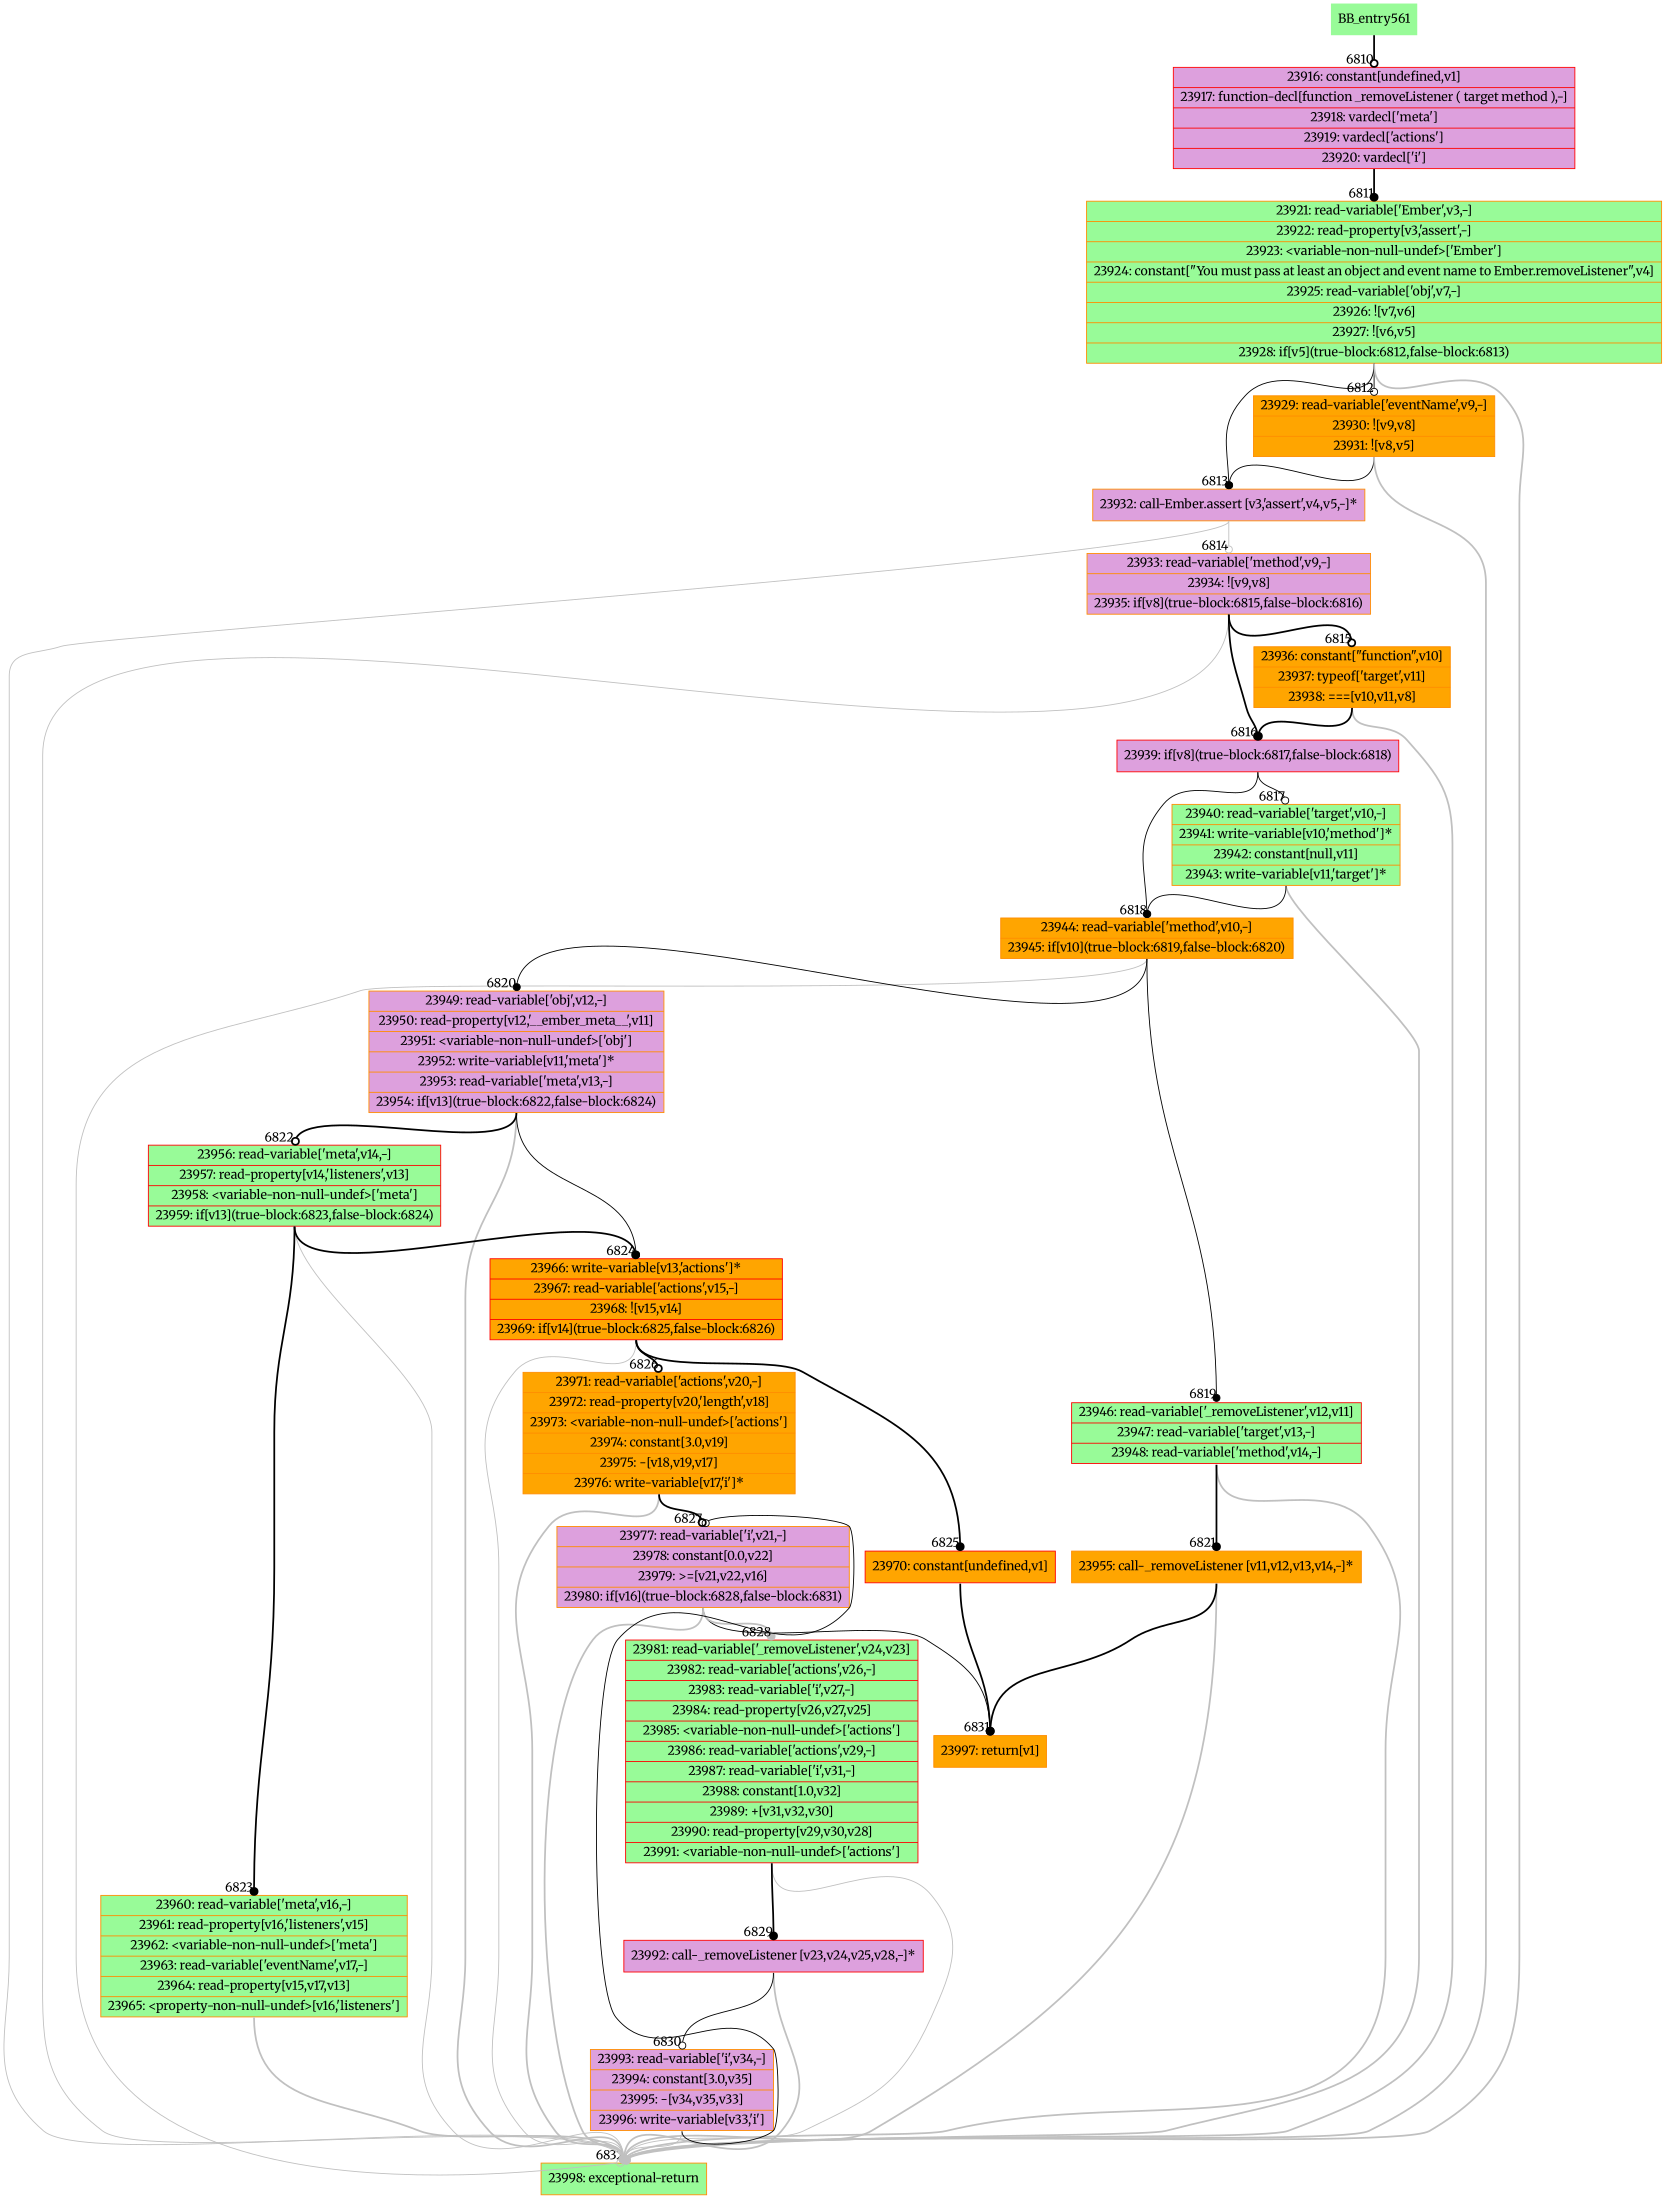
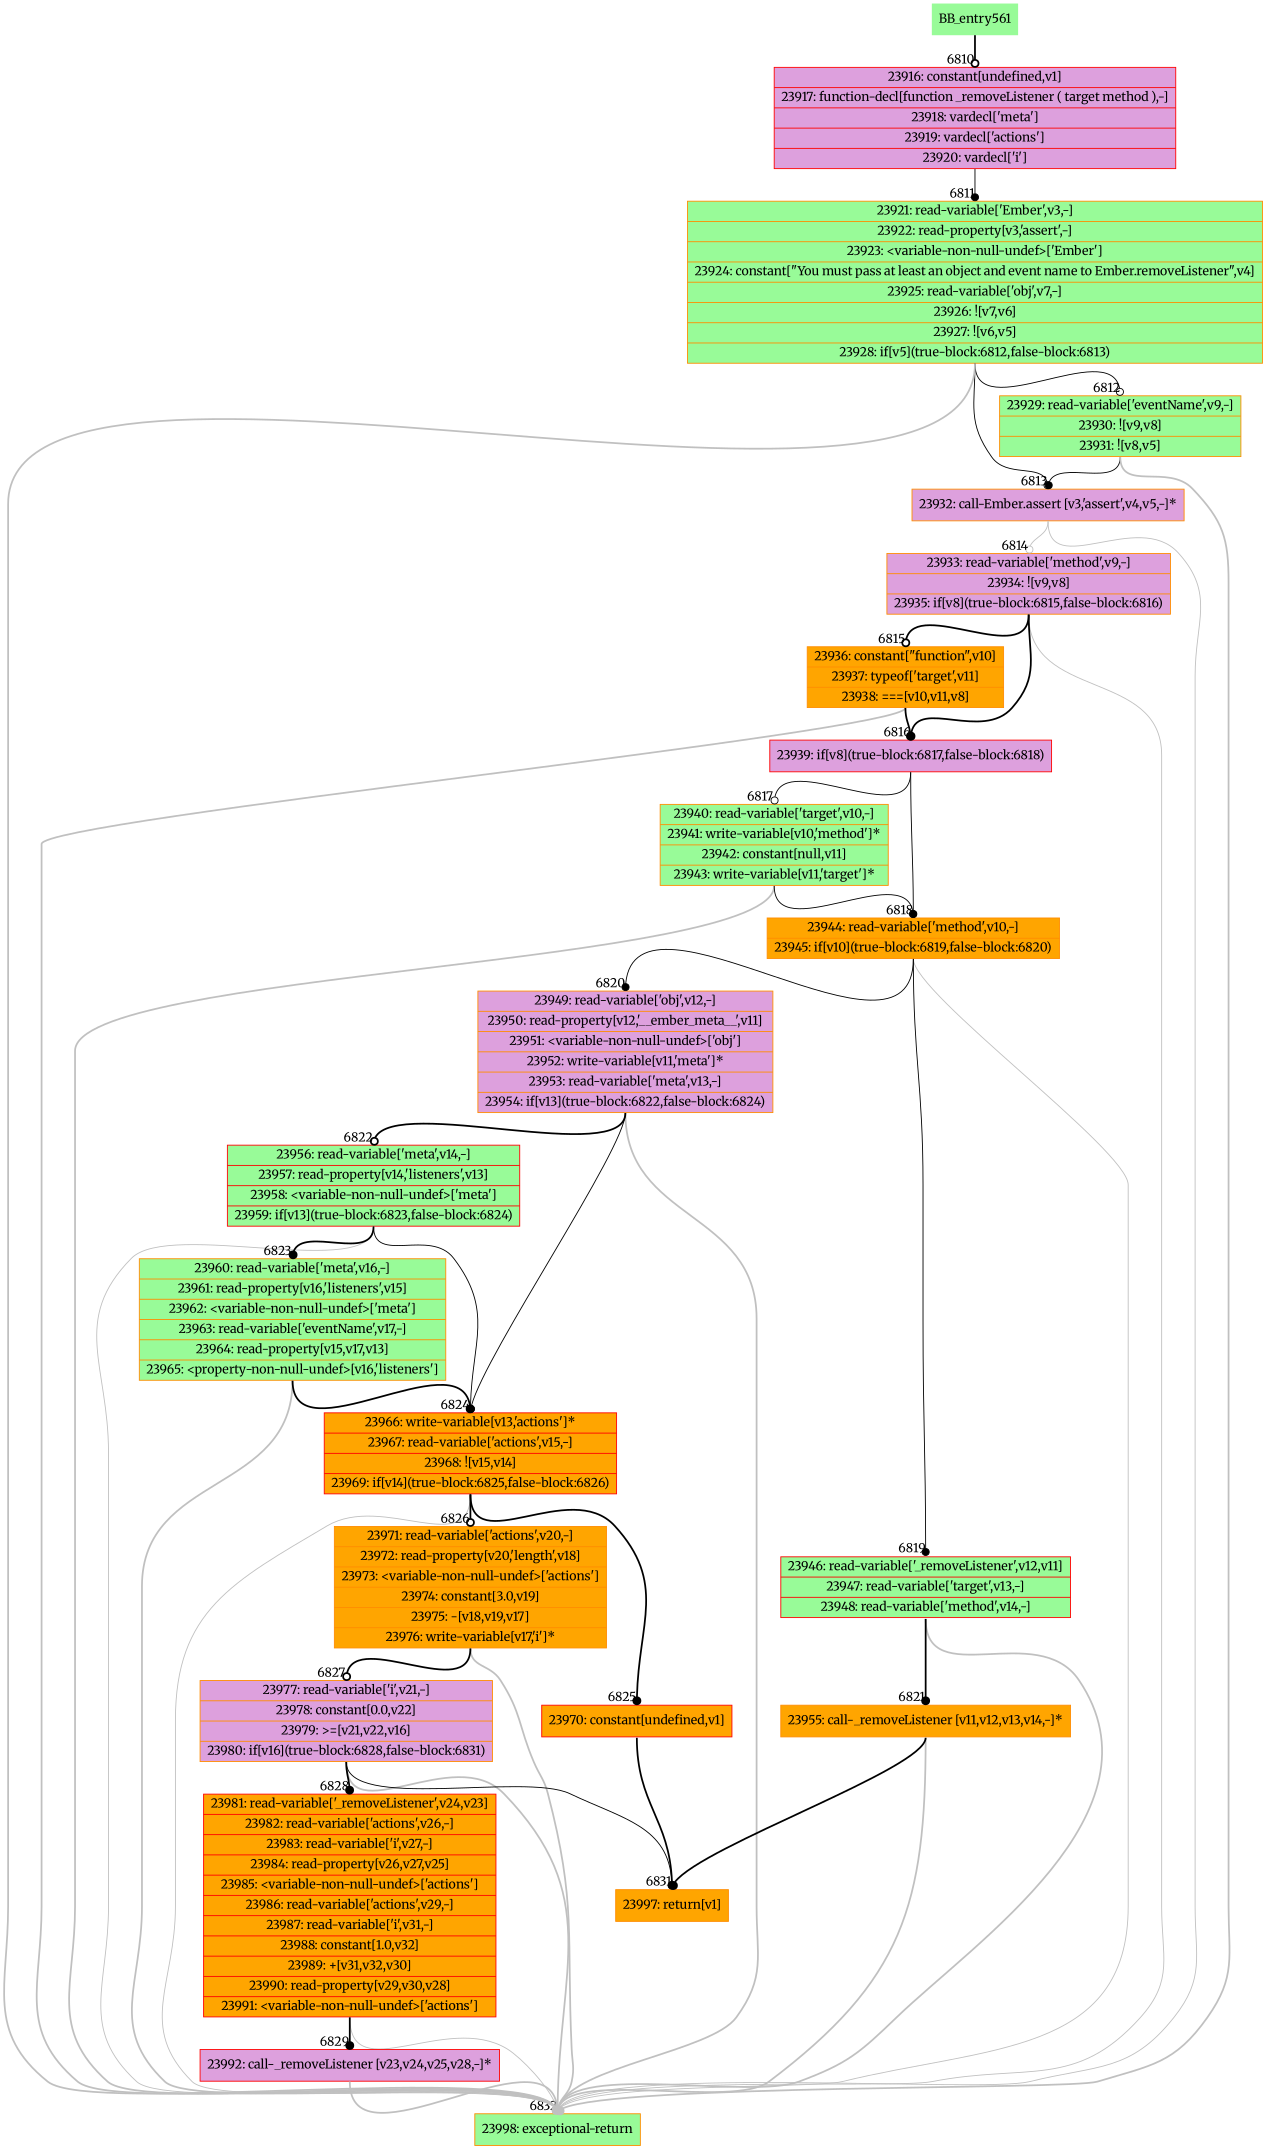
edge "23916: constant[undefined,v1]" -> "23921: read-variable['Ember',v3,-]": style bold -> solid
node "23929: read-variable['eventName',v9,-]": fillcolor orange -> palegreen
edge "23956: read-variable['meta',v14,-]" -> "23966: write-variable[v13,'actions']*": style bold -> solid
edge "23960: read-variable['meta',v16,-]" -> "23966: write-variable[v13,'actions']*": added
edge "23977: read-variable['i',v21,-]" -> "23981: read-variable['_removeListener',v24,v23]": color gray -> black
node "23981: read-variable['_removeListener',v24,v23]": fillcolor palegreen -> orange
node "23993: read-variable['i',v34,-]": removed
